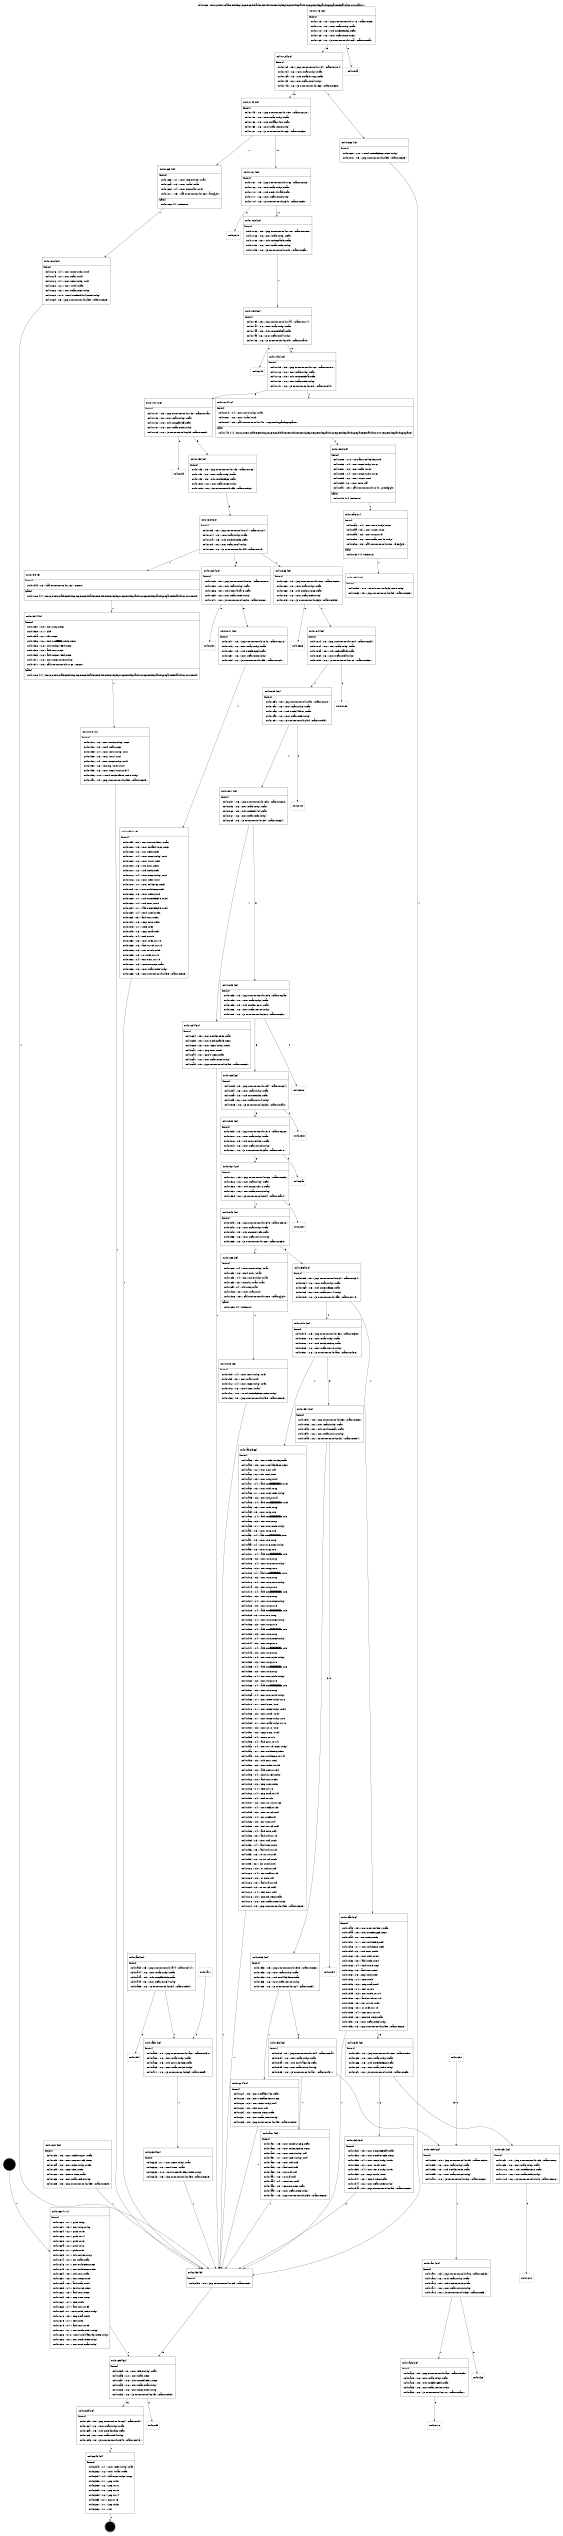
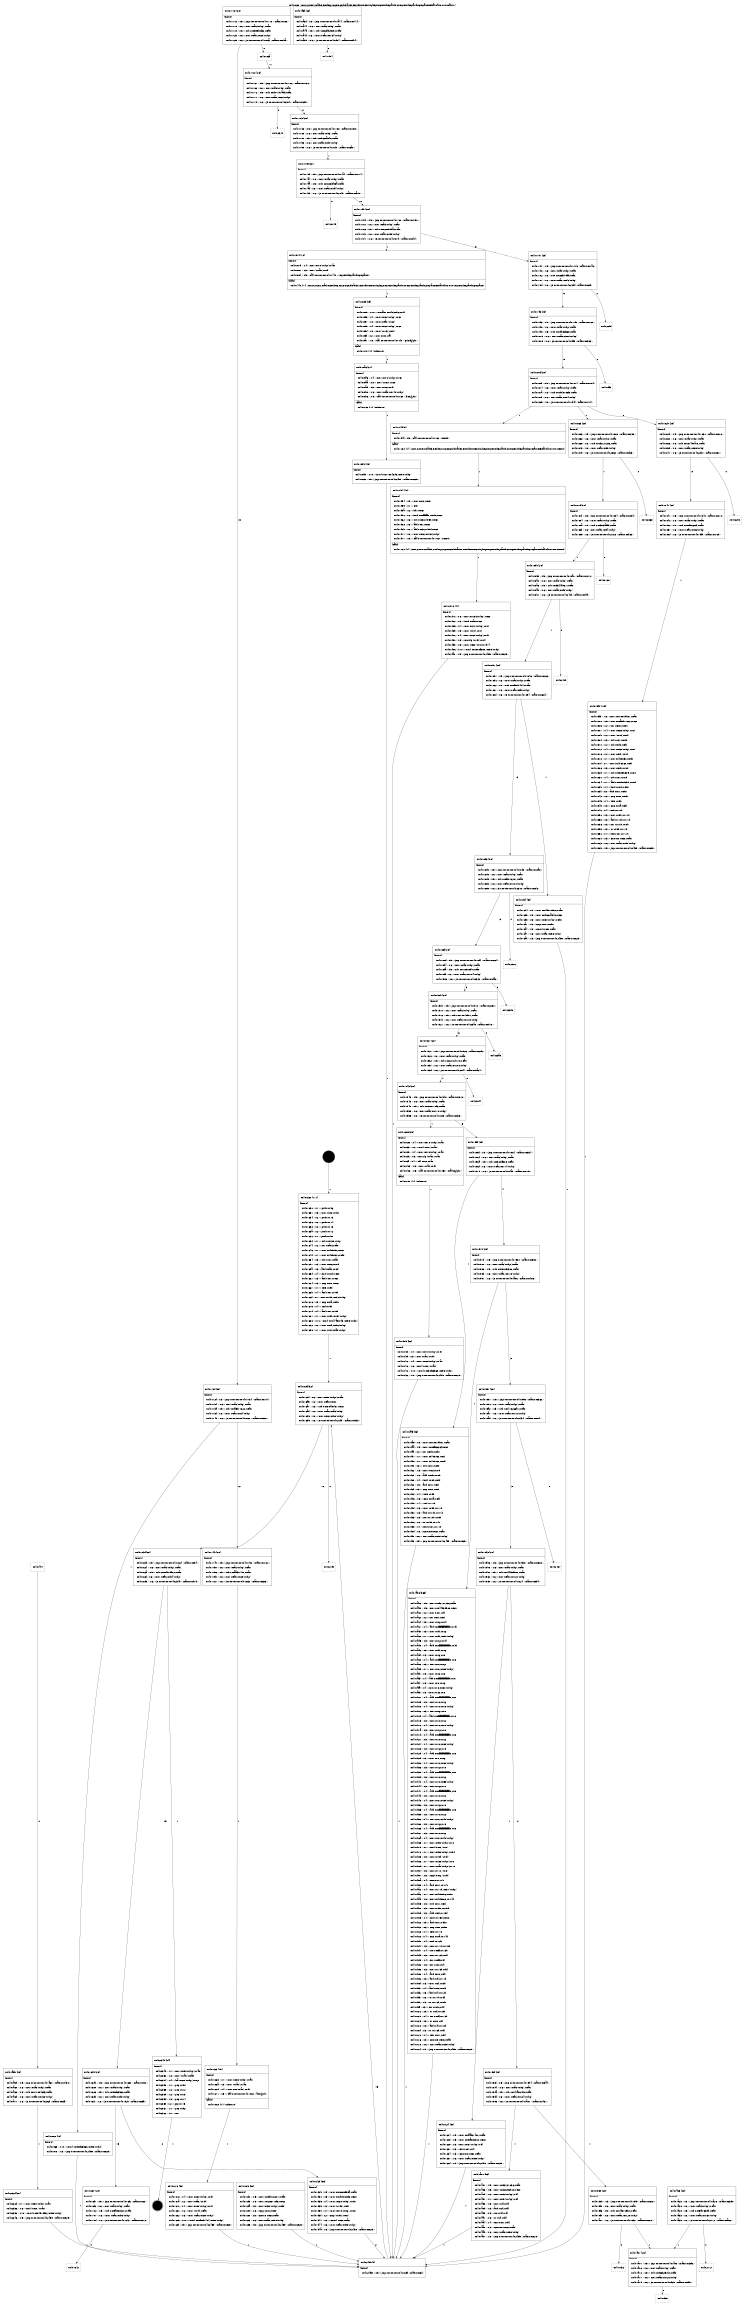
edge "0x40174b [28]" -> "0x401767 [28]": now "0x401eca" -> "0x401767 [28]"
node "0x401ff3": added
edge "0x401ebb [15]" -> "0x402459 [5]": added, label "1"
edge "0x401a3f [28]" -> "0x401a5b [28]": removed, label "1"
edge "0x401da5 [86]" -> "0x4016db [28]": now "0x4016bf [28]" -> "0x4016db [28]"
edge "0x401cb2" -> "0x4019eb [28]": reversed
edge "0x401a07 [28]" -> "0x401a23 [28]": reversed
